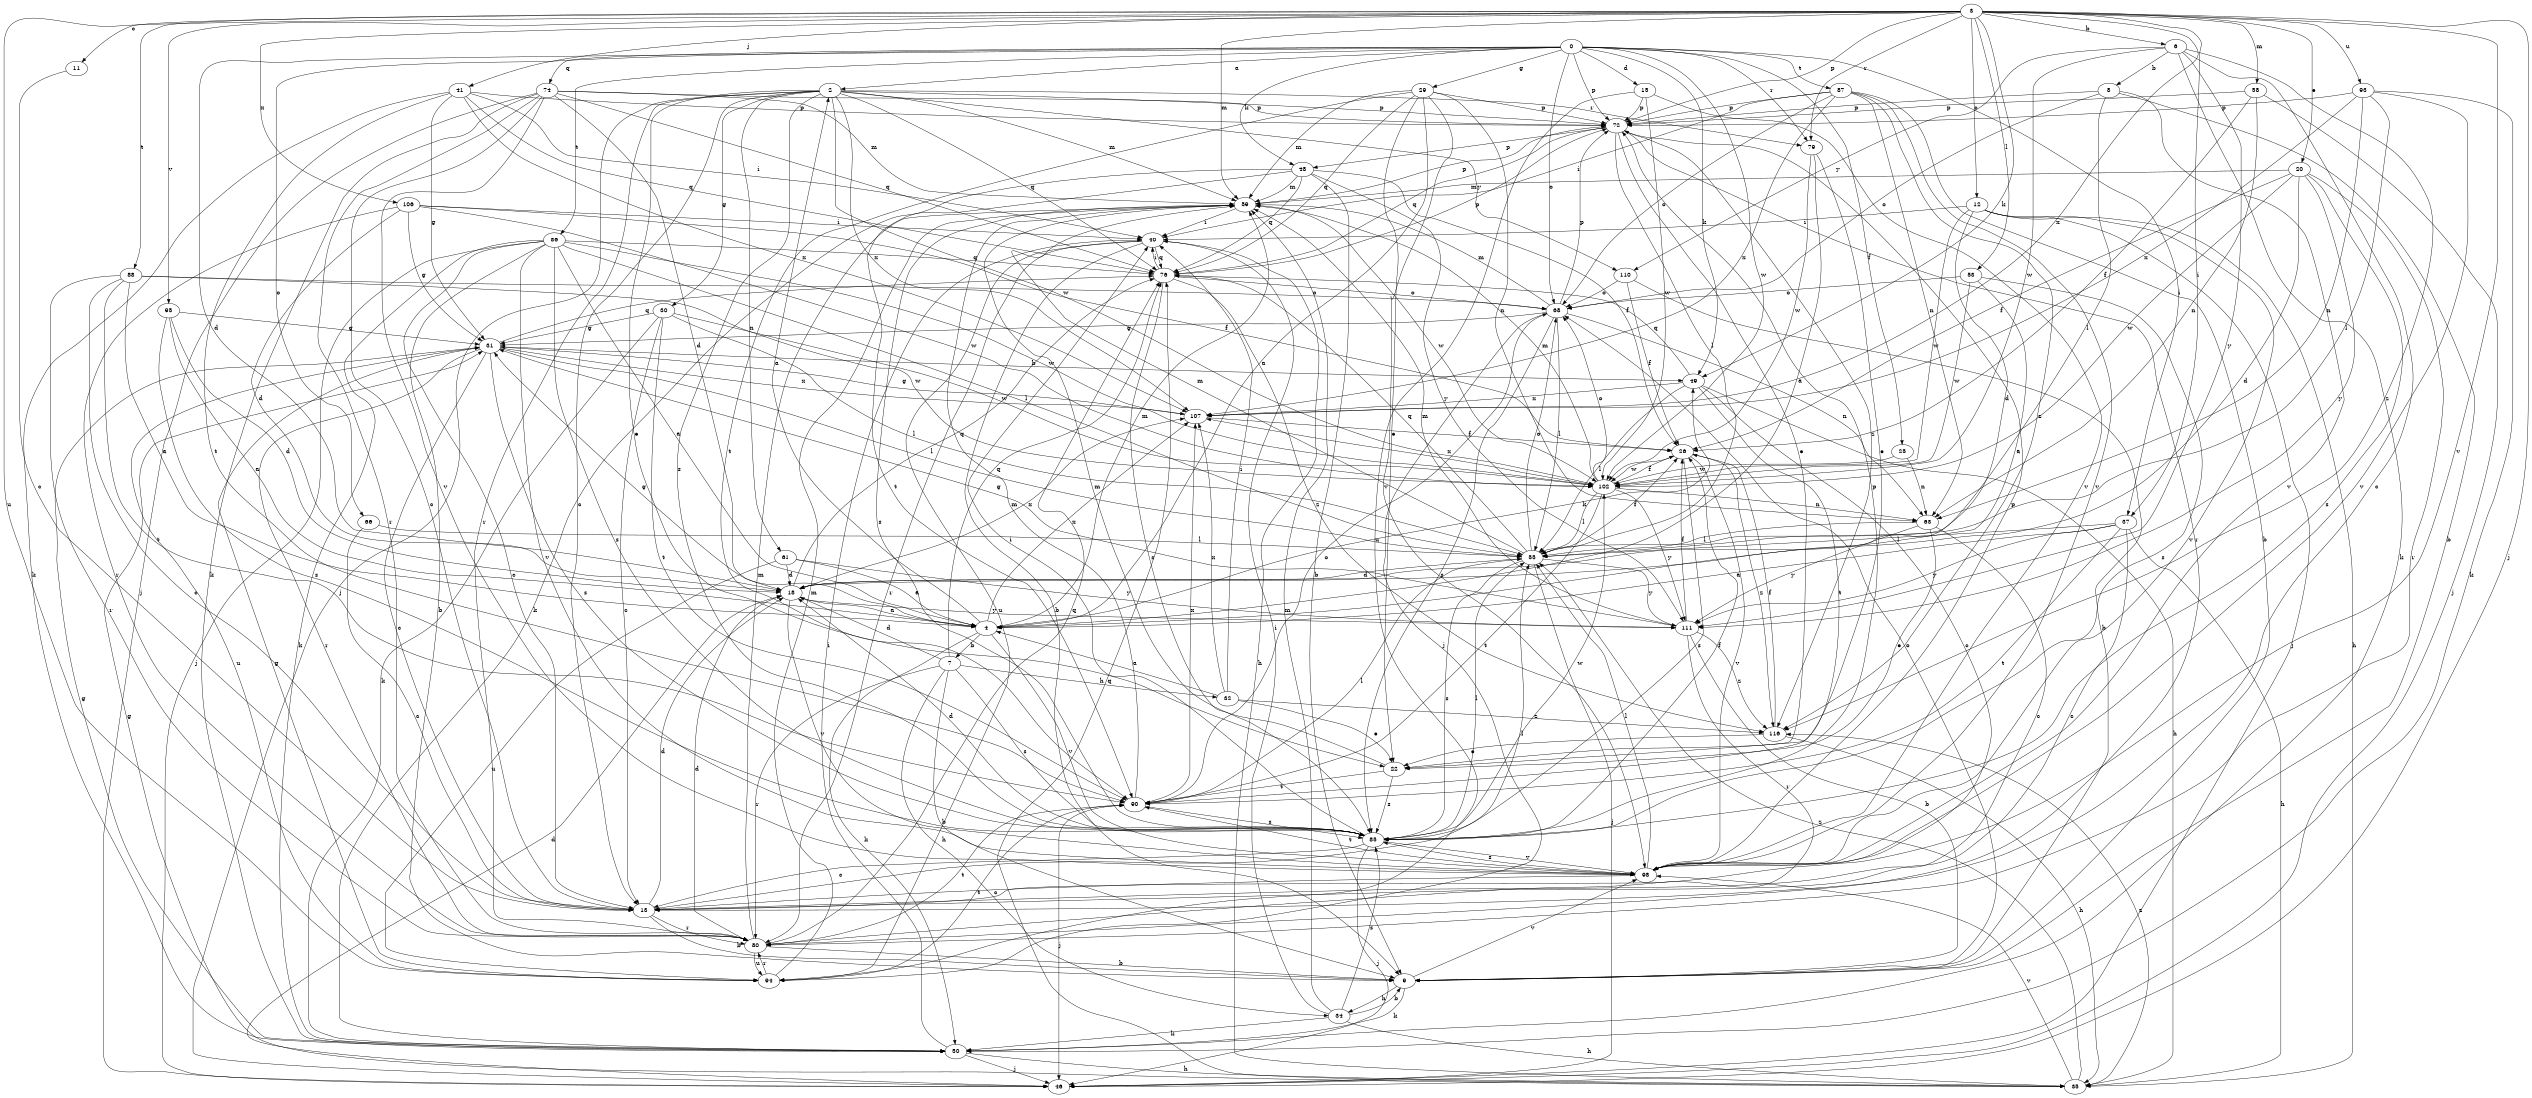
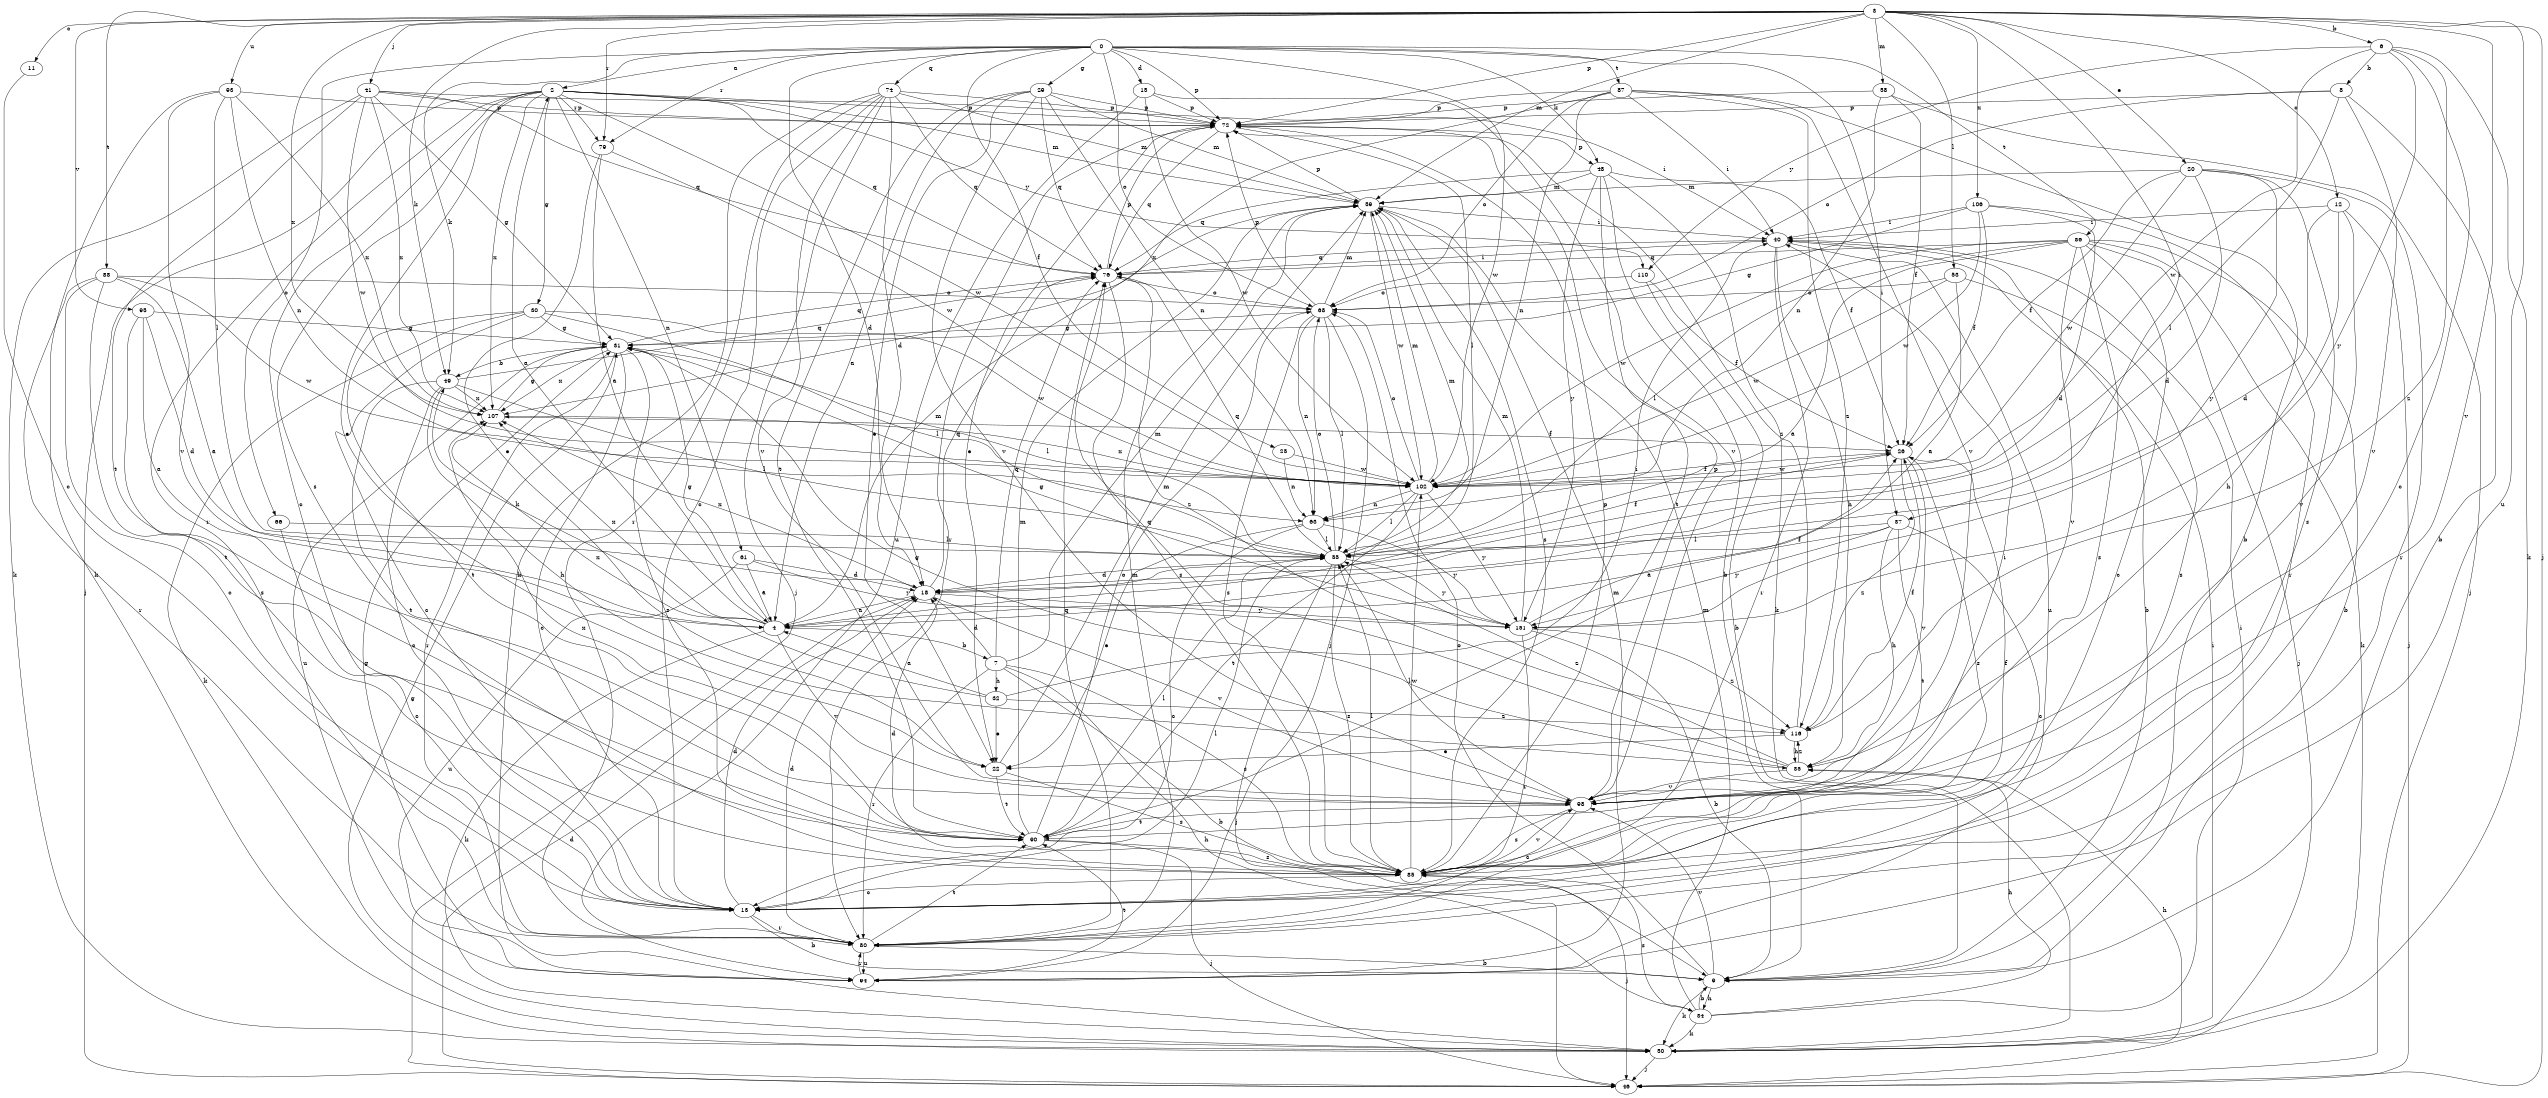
edge "72" -> "116": reversed
edge "7" -> "59": added, label "m"
edge "12" -> "102": now "41" -> "102"
node "111": label "111" -> "151"
